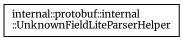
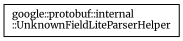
node "internal::protobuf::internal ::UnknownFieldLiteParserHelper": label "internal::protobuf::internal ::UnknownFieldLiteParserHelper" -> "google::protobuf::internal ::UnknownFieldLiteParserHelper"
